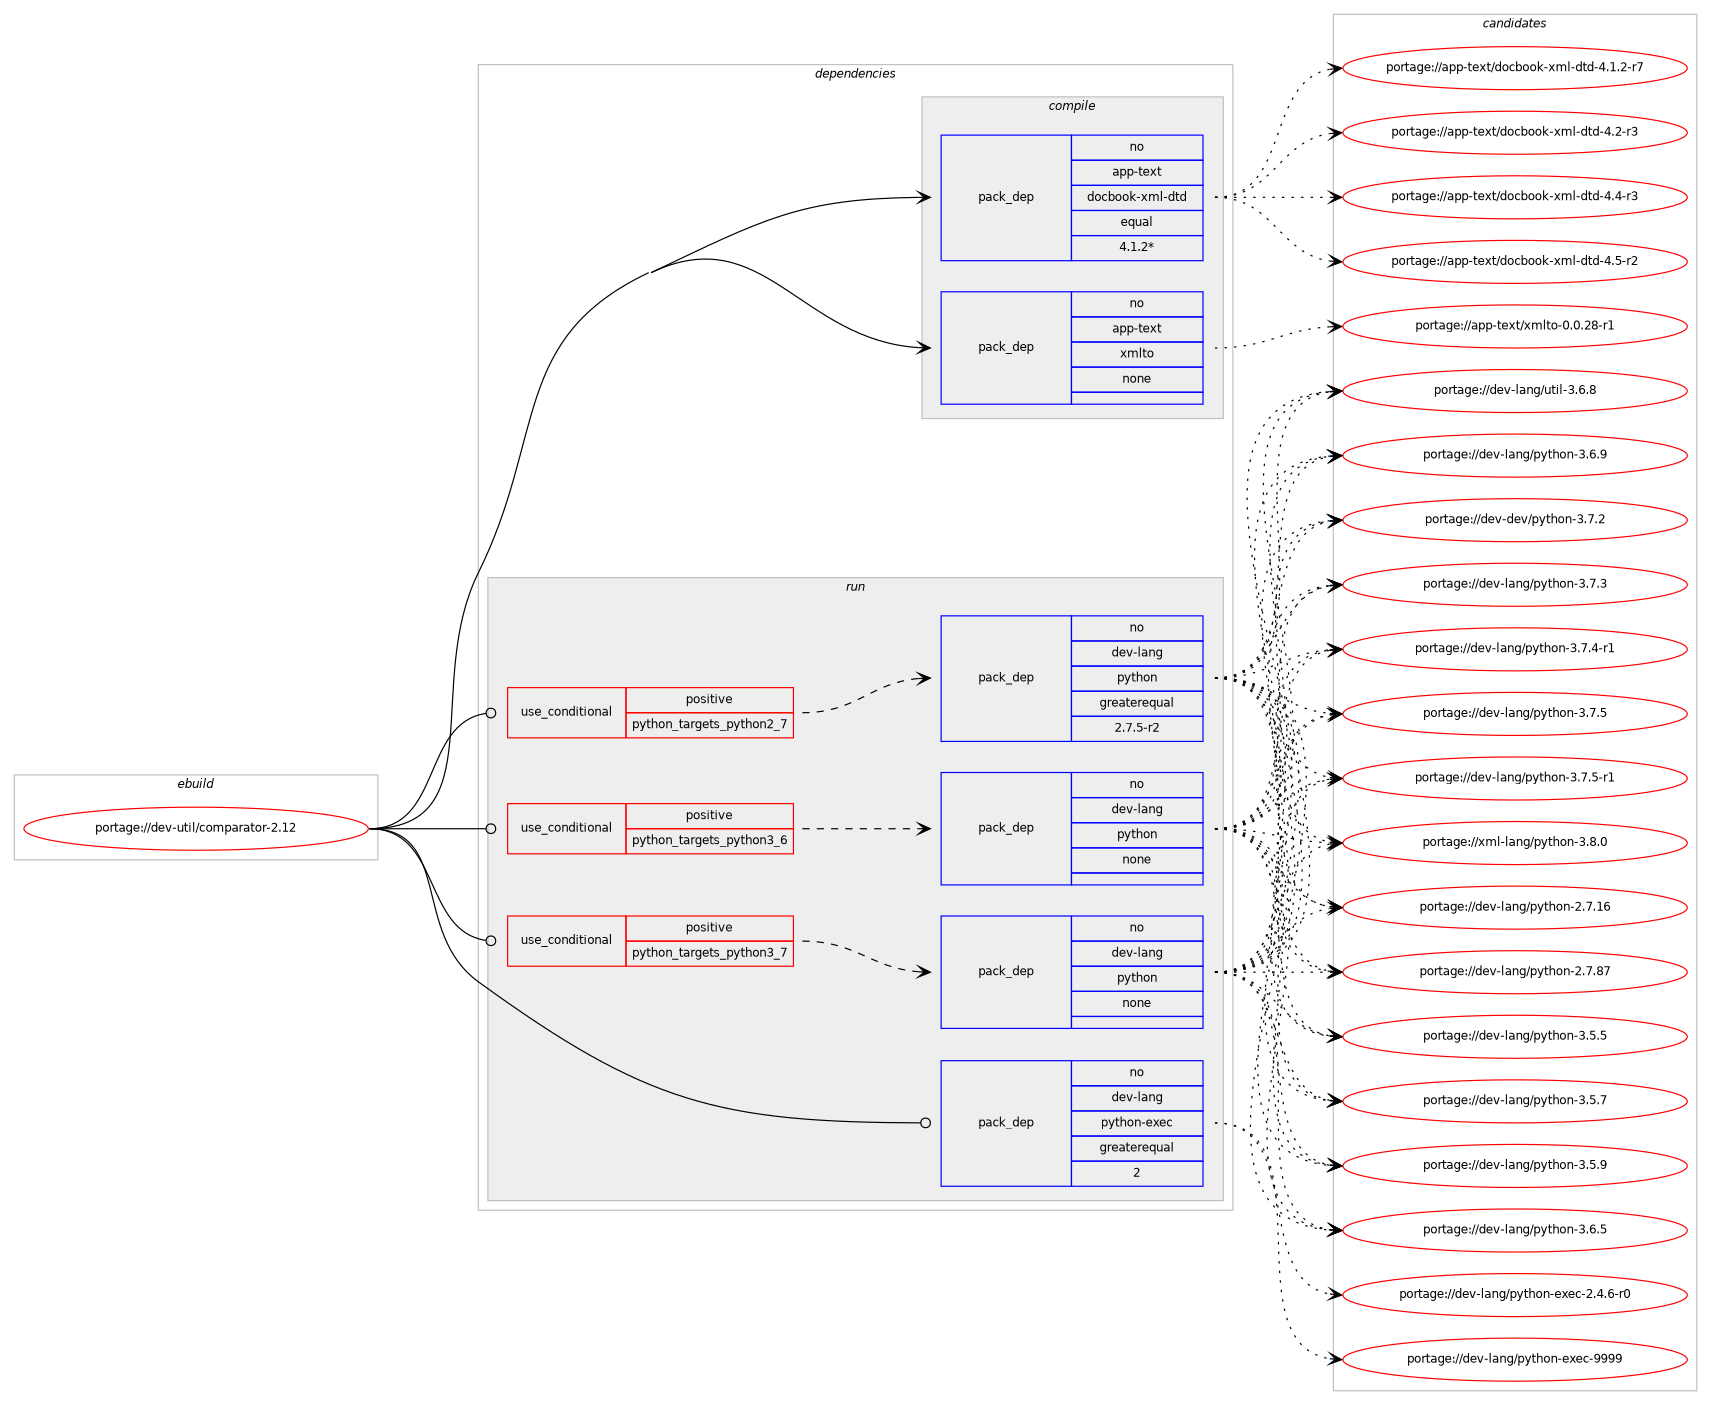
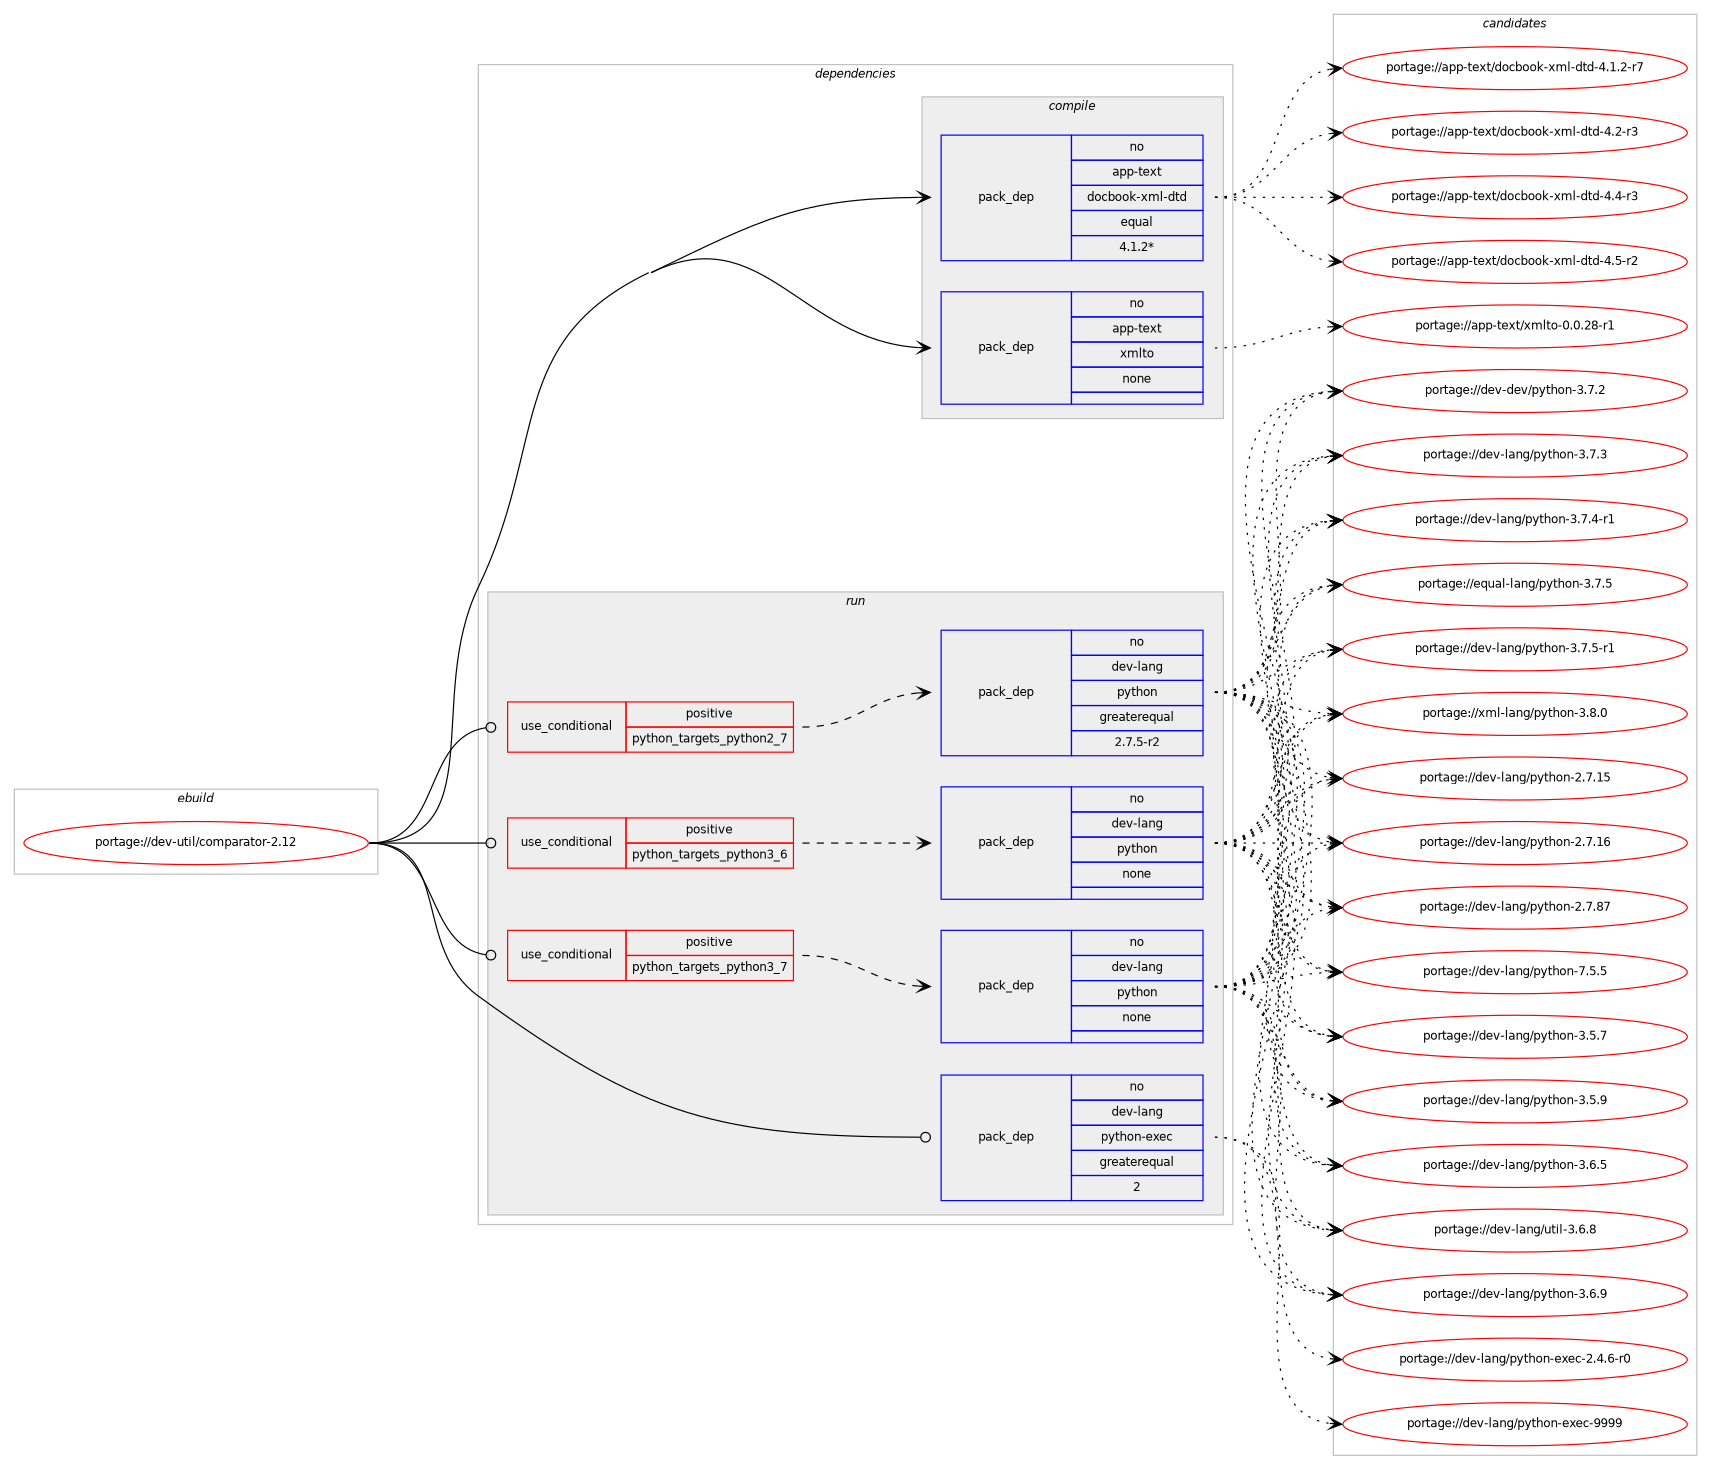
node "portage://dev-lang/python-3.7.5": label "portage://dev-lang/python-3.7.5" -> "portage://equal-lang/python-3.7.5"
node "portage://dev-lang/python-2.7.15": added
node "portage://dev-lang/python-3.5.5": label "portage://dev-lang/python-3.5.5" -> "portage://dev-lang/python-7.5.5"
